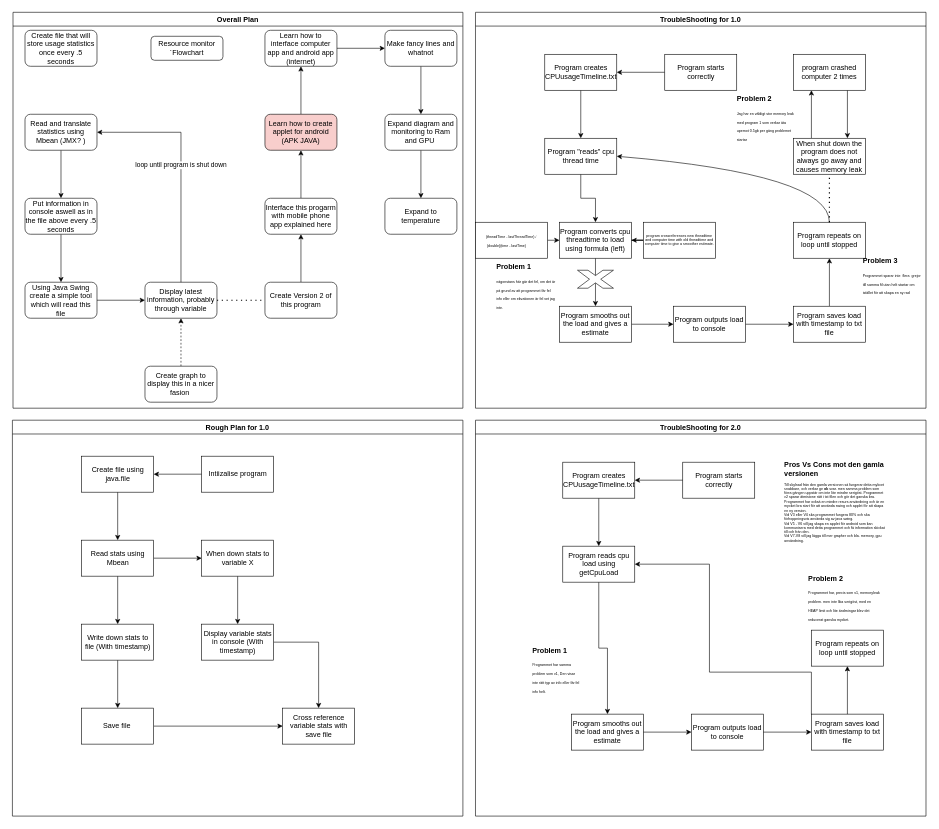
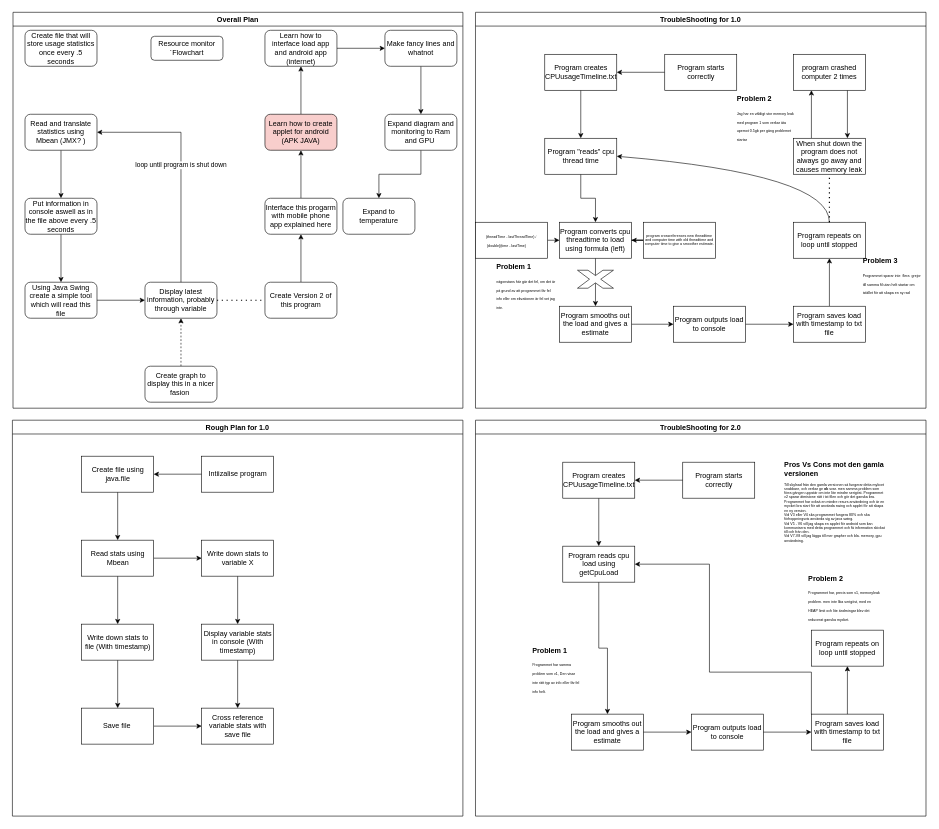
node "Learn how to interface computer app and android app (internet)": label "Learn how to interface computer app and android app (internet)" -> "Learn how to interface load app and android app (internet)"
node "Expand to temperature": moved (421, 216) -> (379, 216)
node "When down stats to variable X": label "When down stats to variable X" -> "Write down stats to variable X"
node "Cross reference variable stats with save file": moved (319, 726) -> (238, 726)
